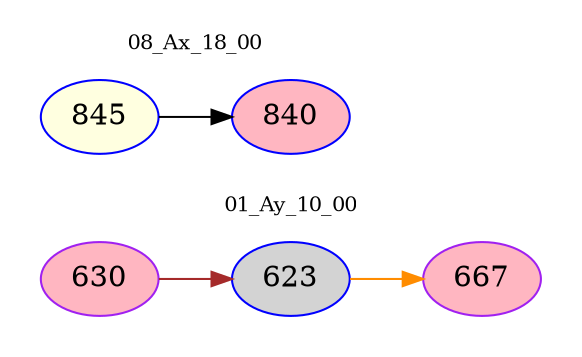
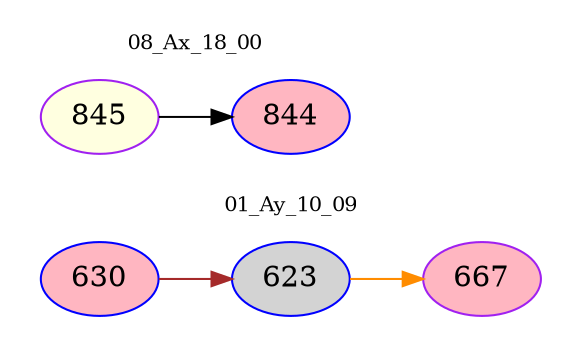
node "845": color blue -> purple
node "840": label "840" -> "844"
cluster "01_Ay_10_00": label "01_Ay_10_00" -> "01_Ay_10_09"
node "630": color purple -> blue
